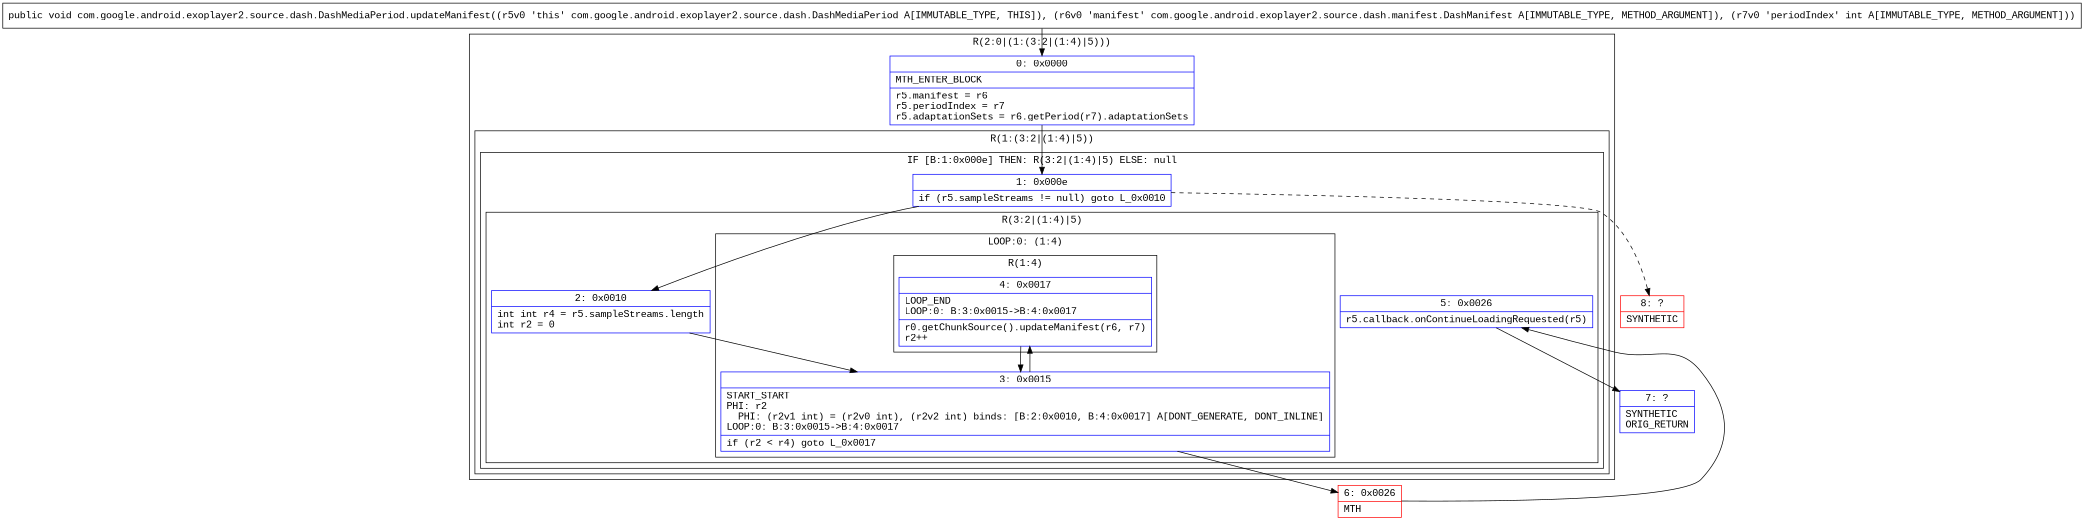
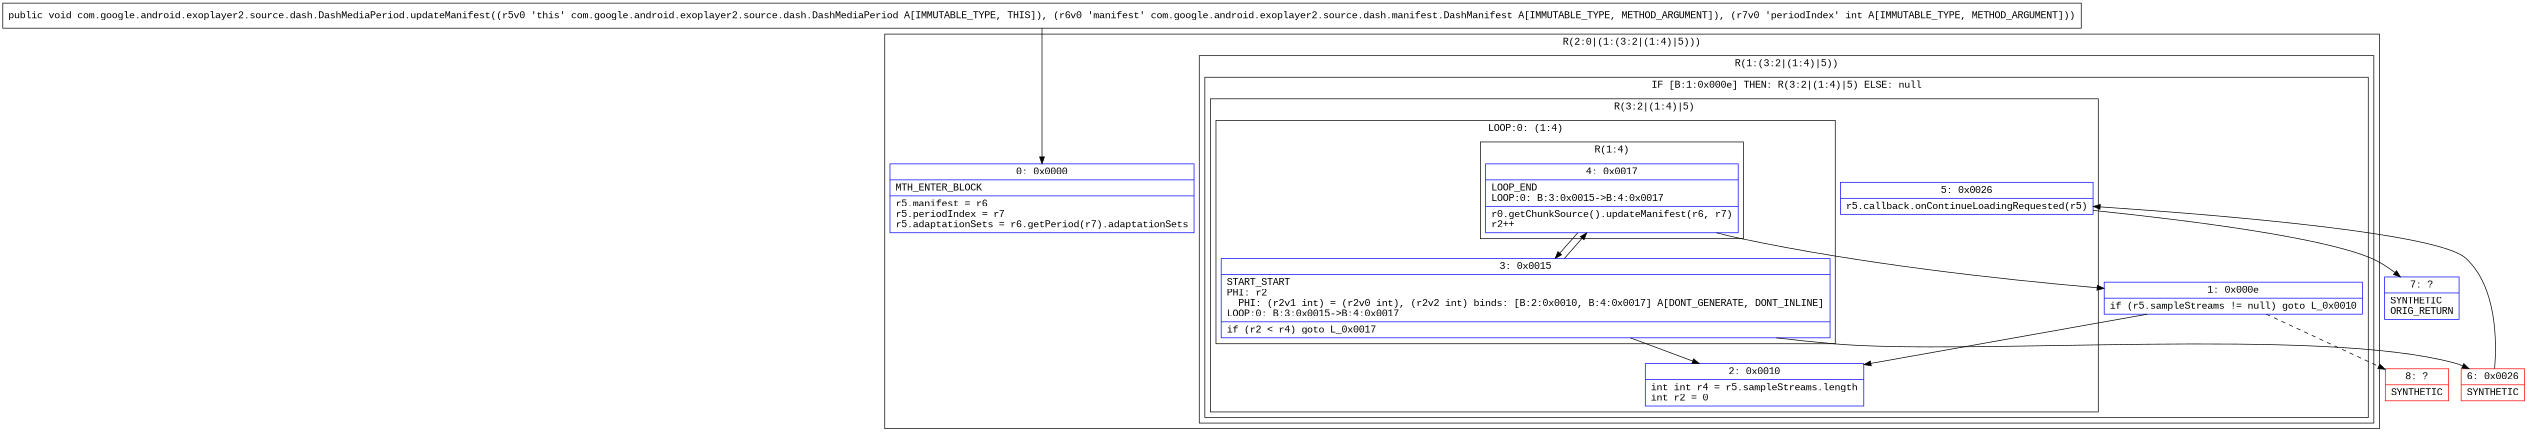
edge "0: 0x0000" -> "1: 0x000e": now "4: 0x0017" -> "1: 0x000e"
edge "2: 0x0010" -> "3: 0x0015": reversed
node "6: 0x0026": text "MTH" -> "SYNTHETIC"
